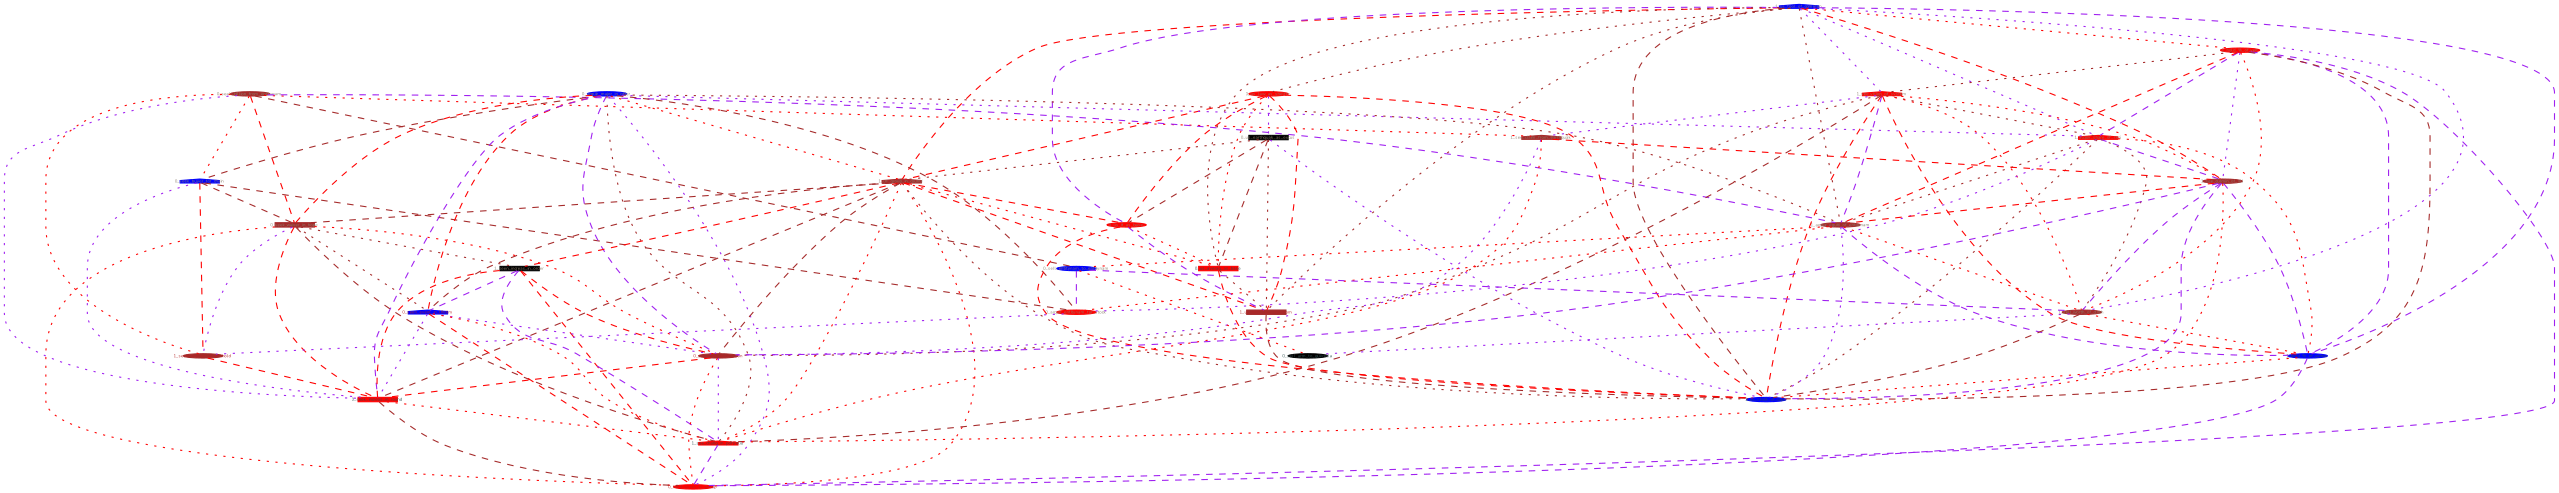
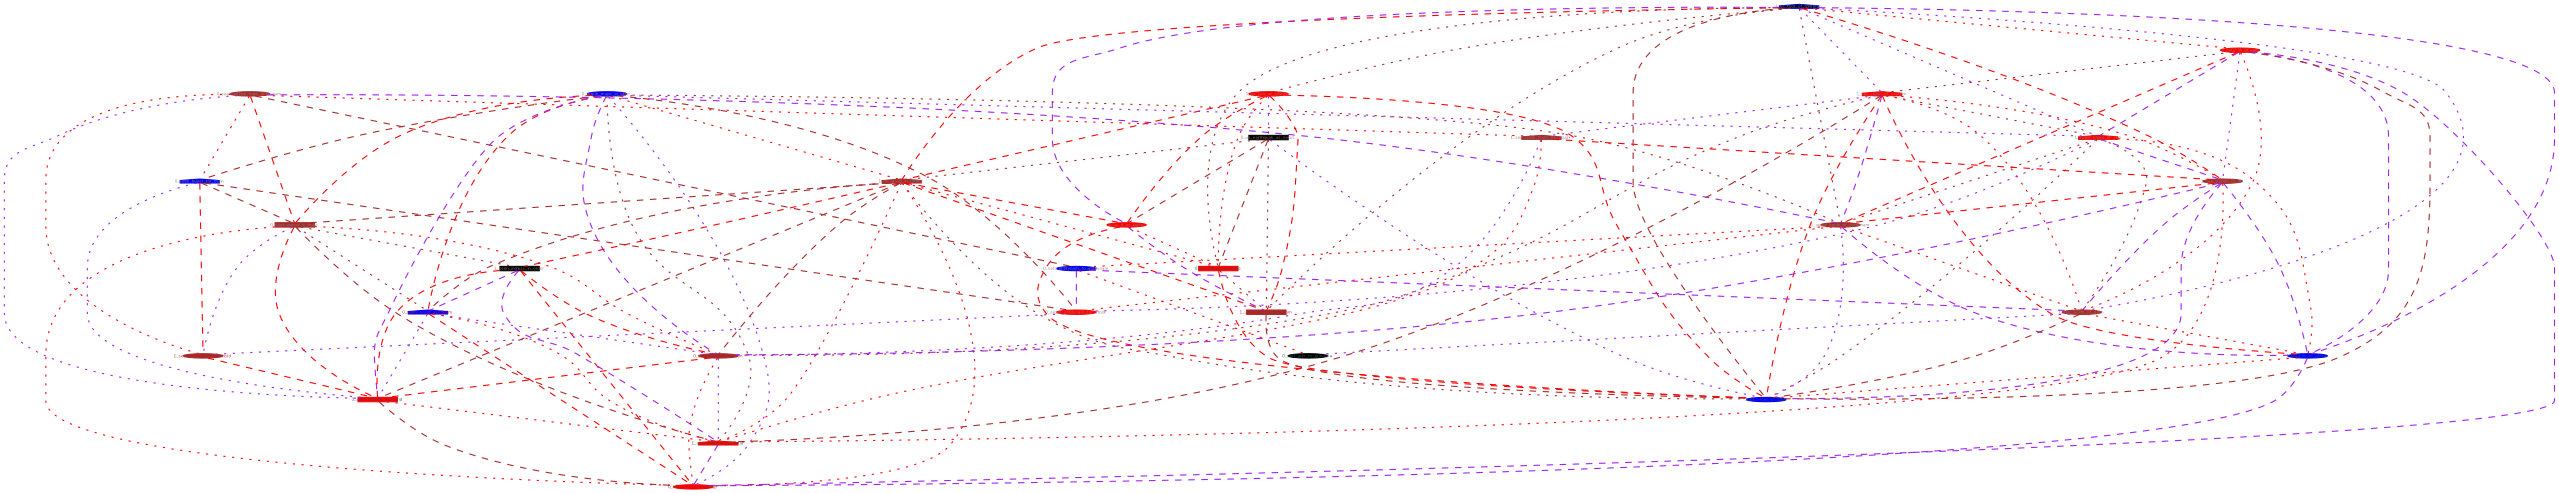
node "1_us_tool_of_commun": fillcolor blue -> black
